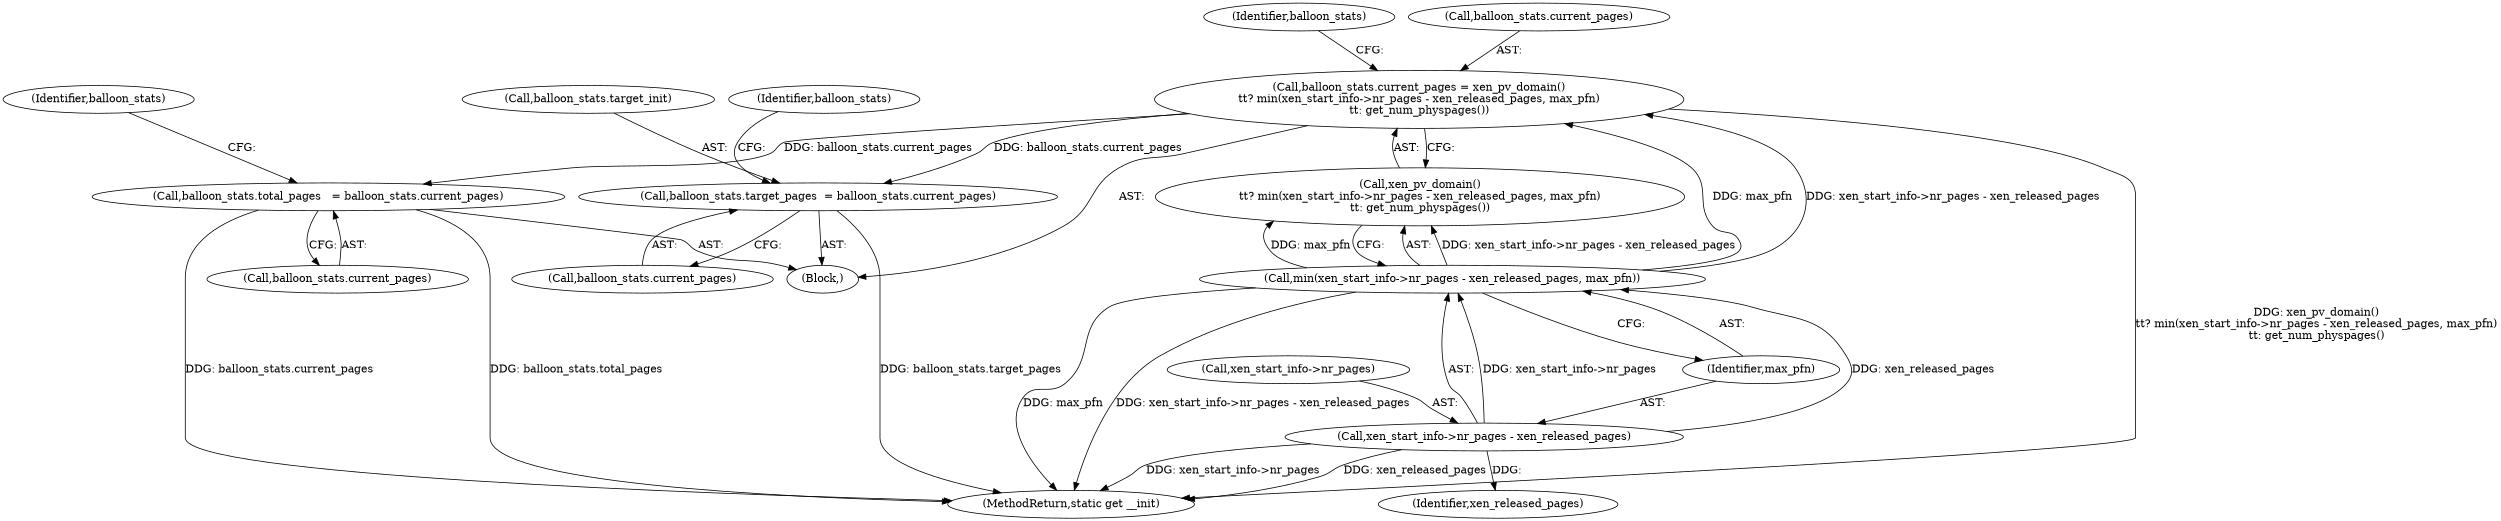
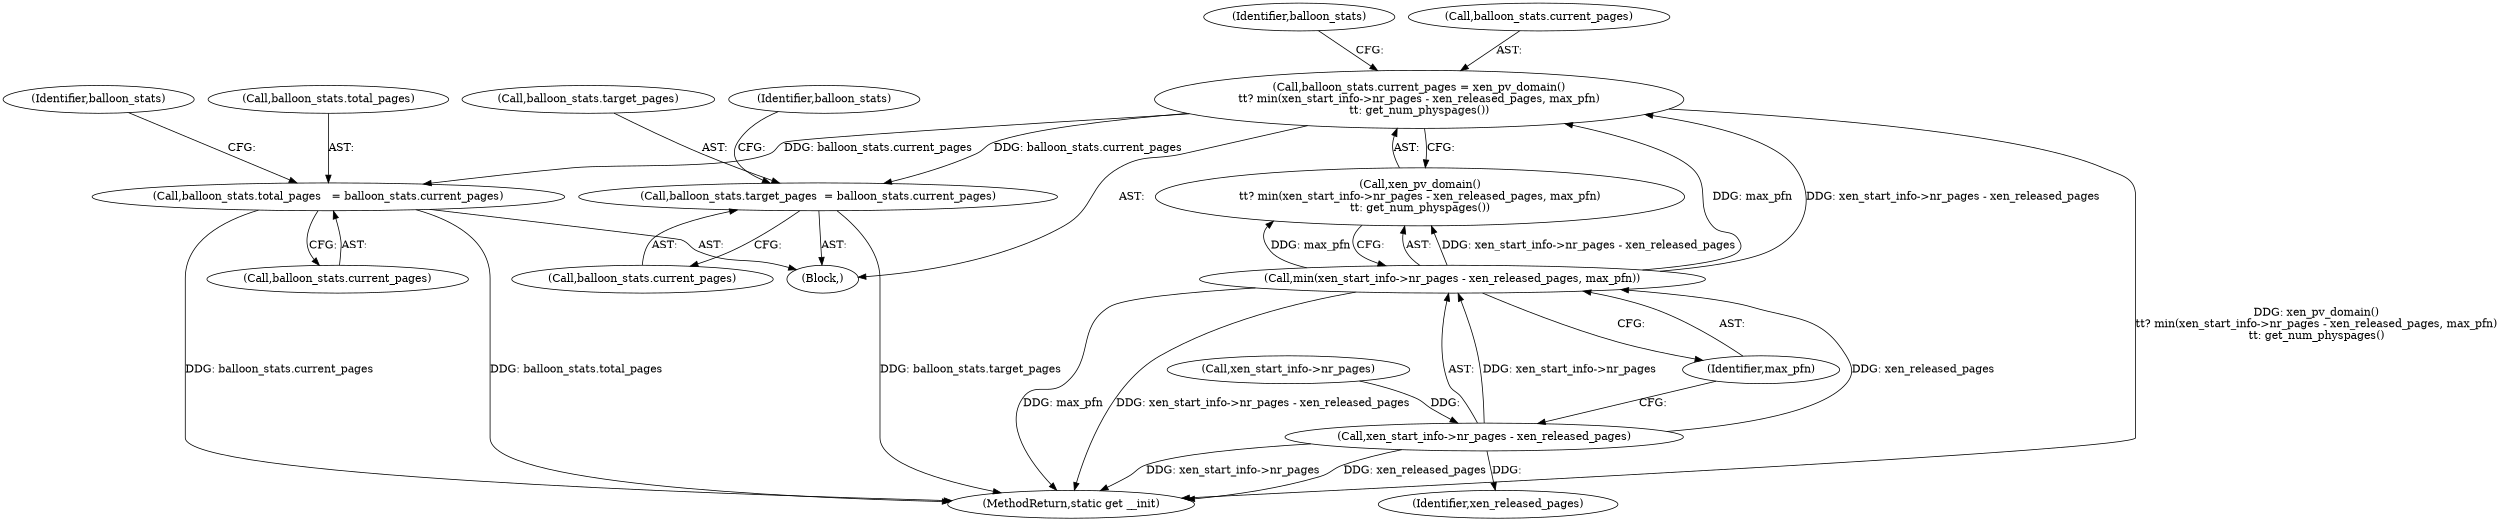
node "(Call,balloon_stats.total_pages)": added
node "(Call,balloon_stats.target_init)": label "(Call,balloon_stats.target_init)" -> "(Call,balloon_stats.target_pages)"
edge "(Call,xen_start_info->nr_pages)" -> "(Call,xen_start_info->nr_pages - xen_released_pages)": label "AST: " -> "DDG: "
edge "(Identifier,max_pfn)" -> "(Call,xen_start_info->nr_pages - xen_released_pages)": label "AST: " -> "CFG: "
